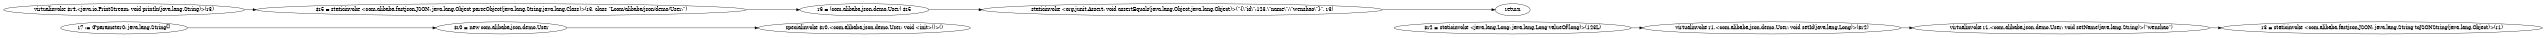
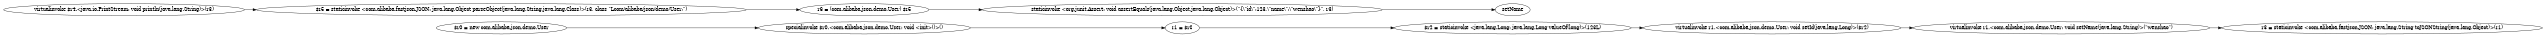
node "return": label "return" -> "setName"
node "r7 := @parameter0: java.lang.String[]": removed
node "r1 = $r0": added
